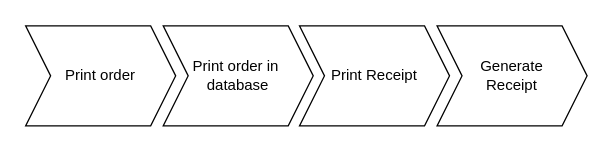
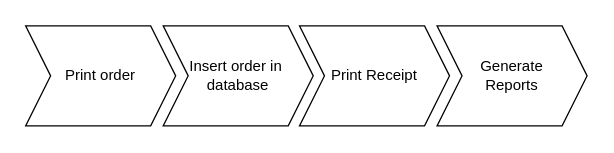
node "Print order in database": label "Print order in database" -> "Insert order in database"
node "Generate Receipt": label "Generate Receipt" -> "Generate Reports"
